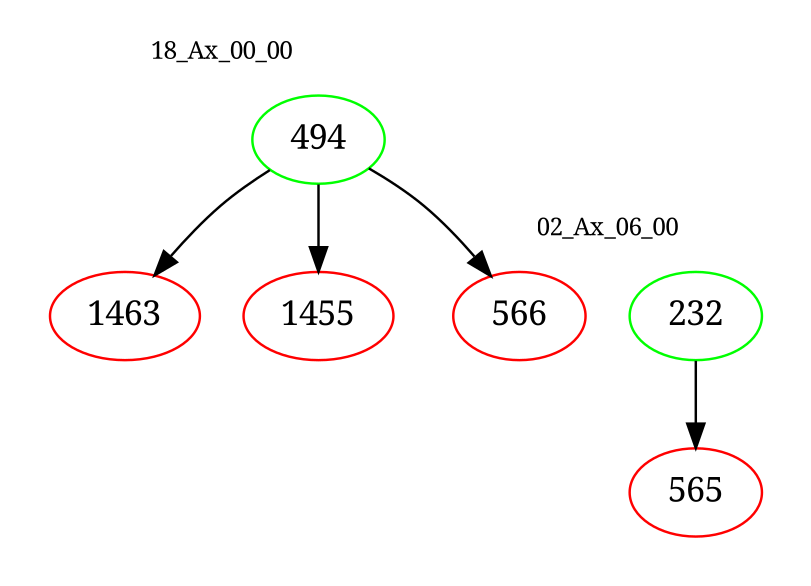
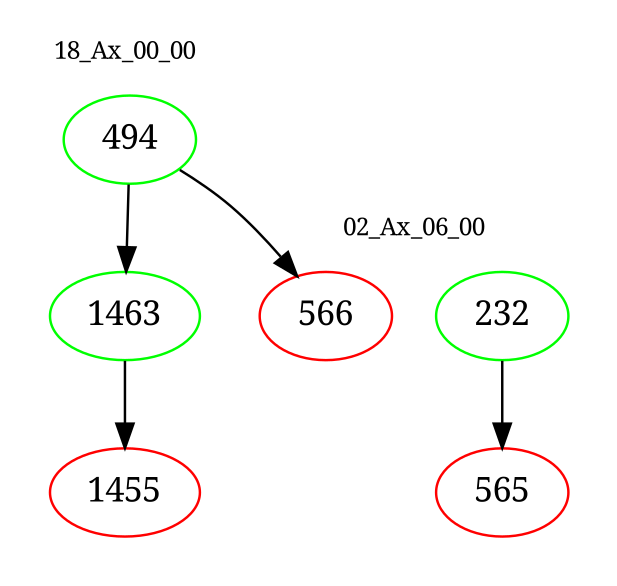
edge "494" -> "1455": now "1463" -> "1455"
node "1463": color red -> green
